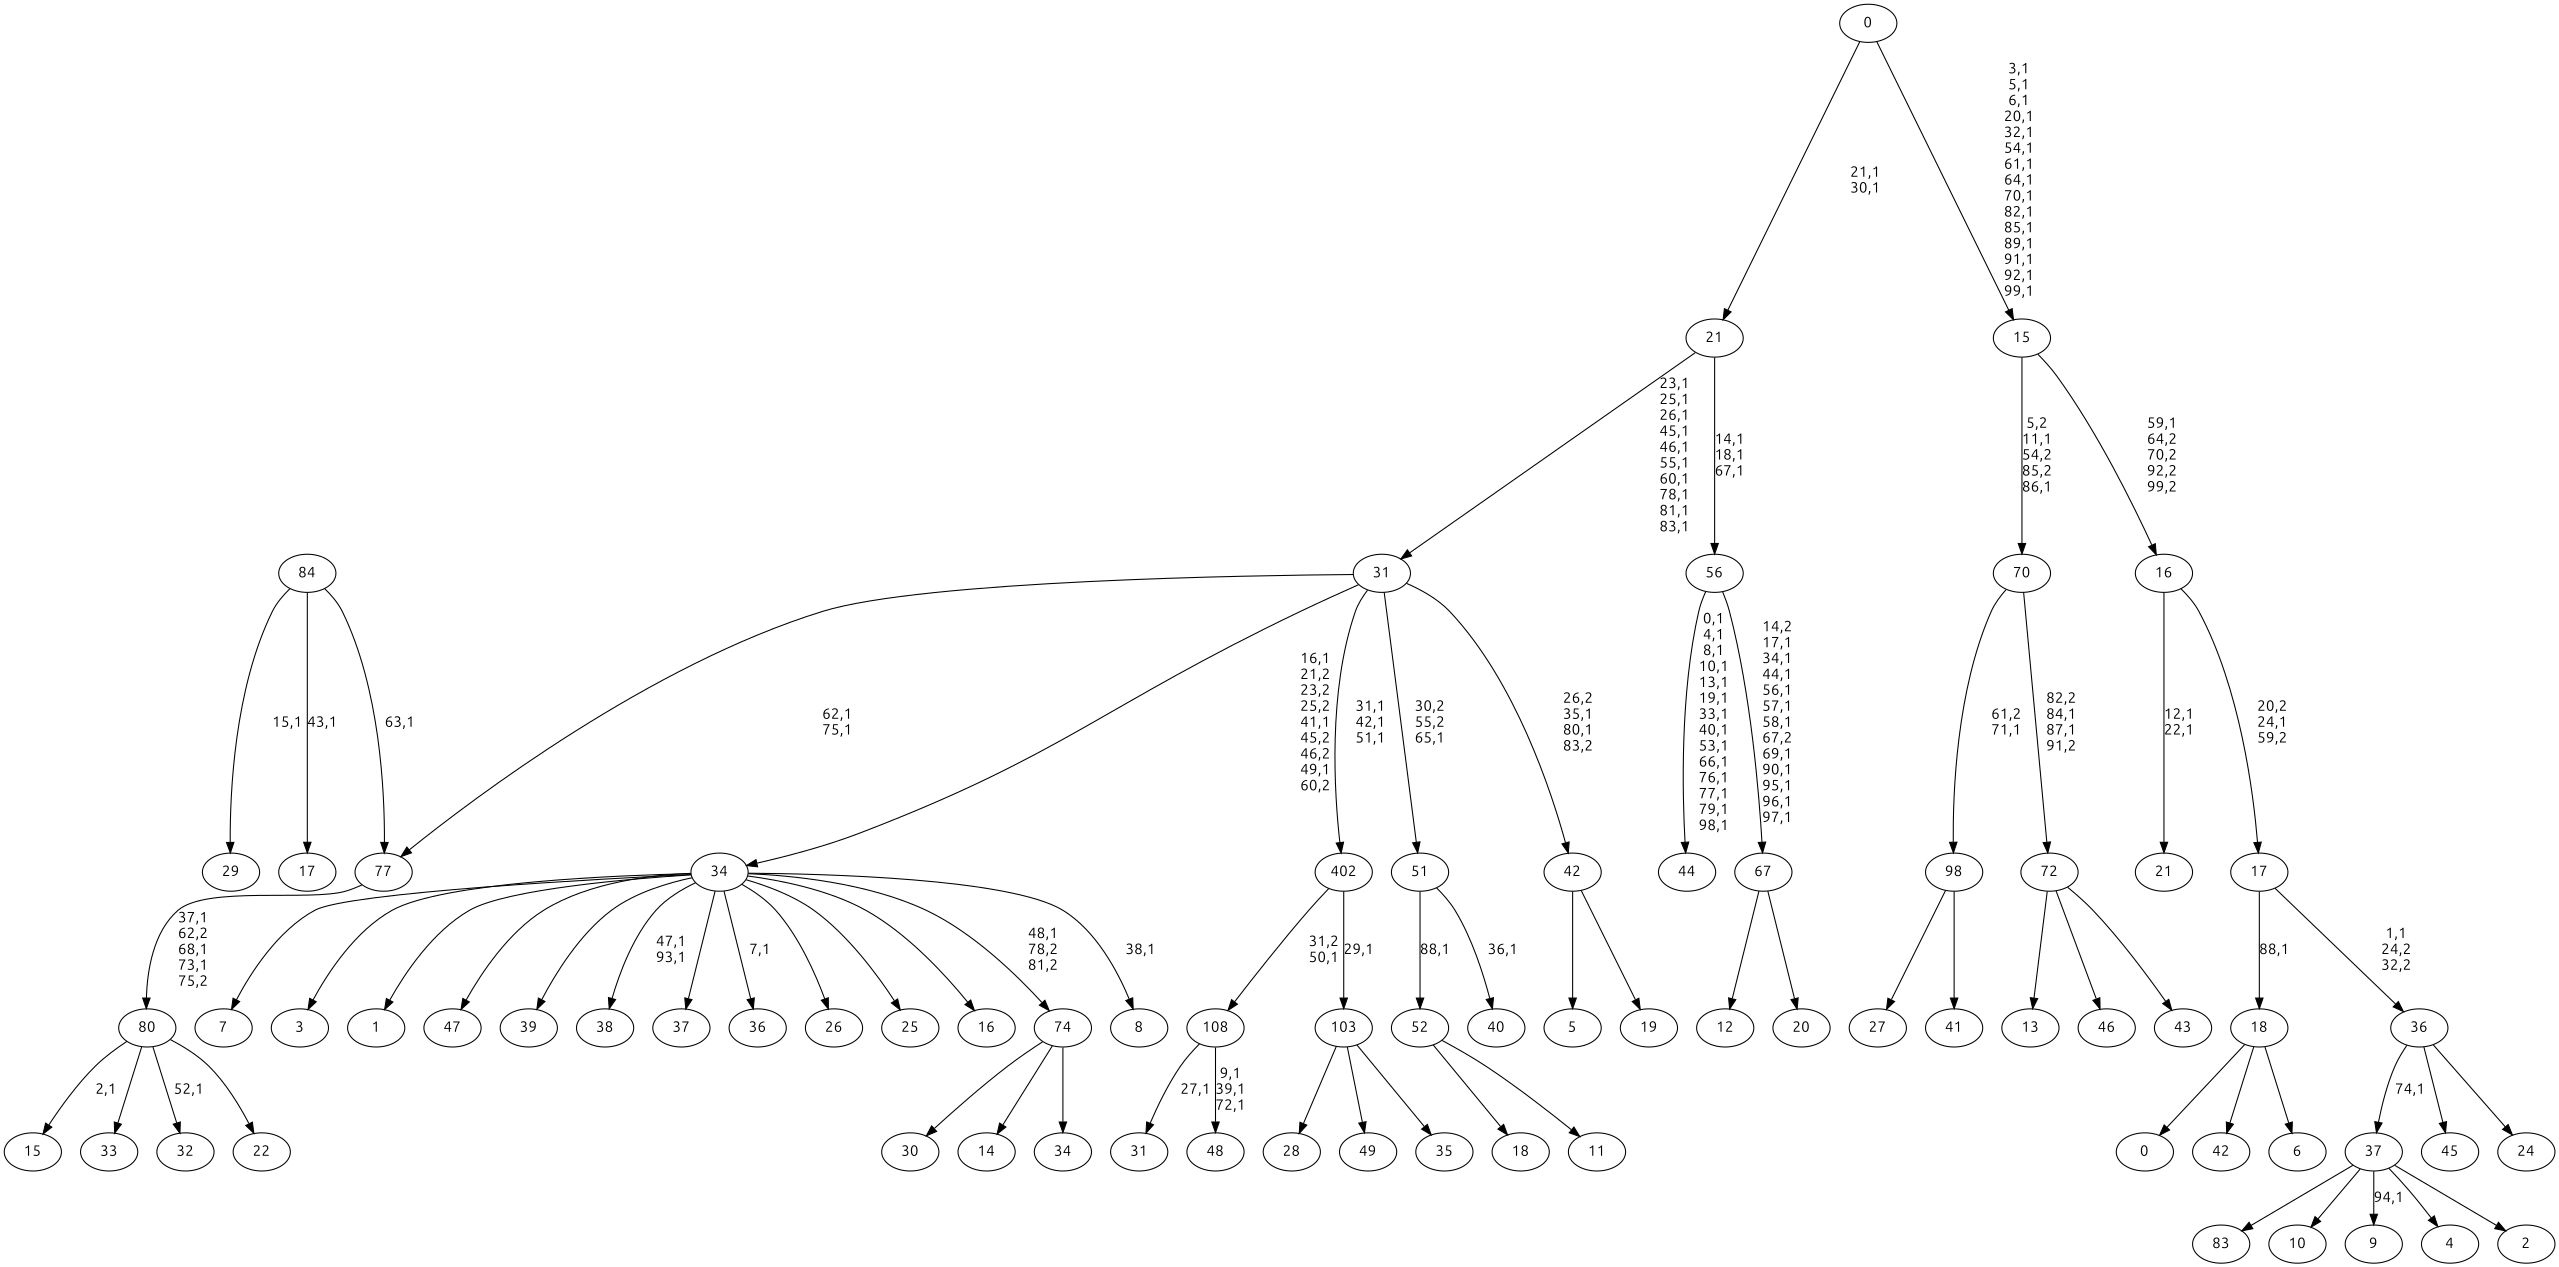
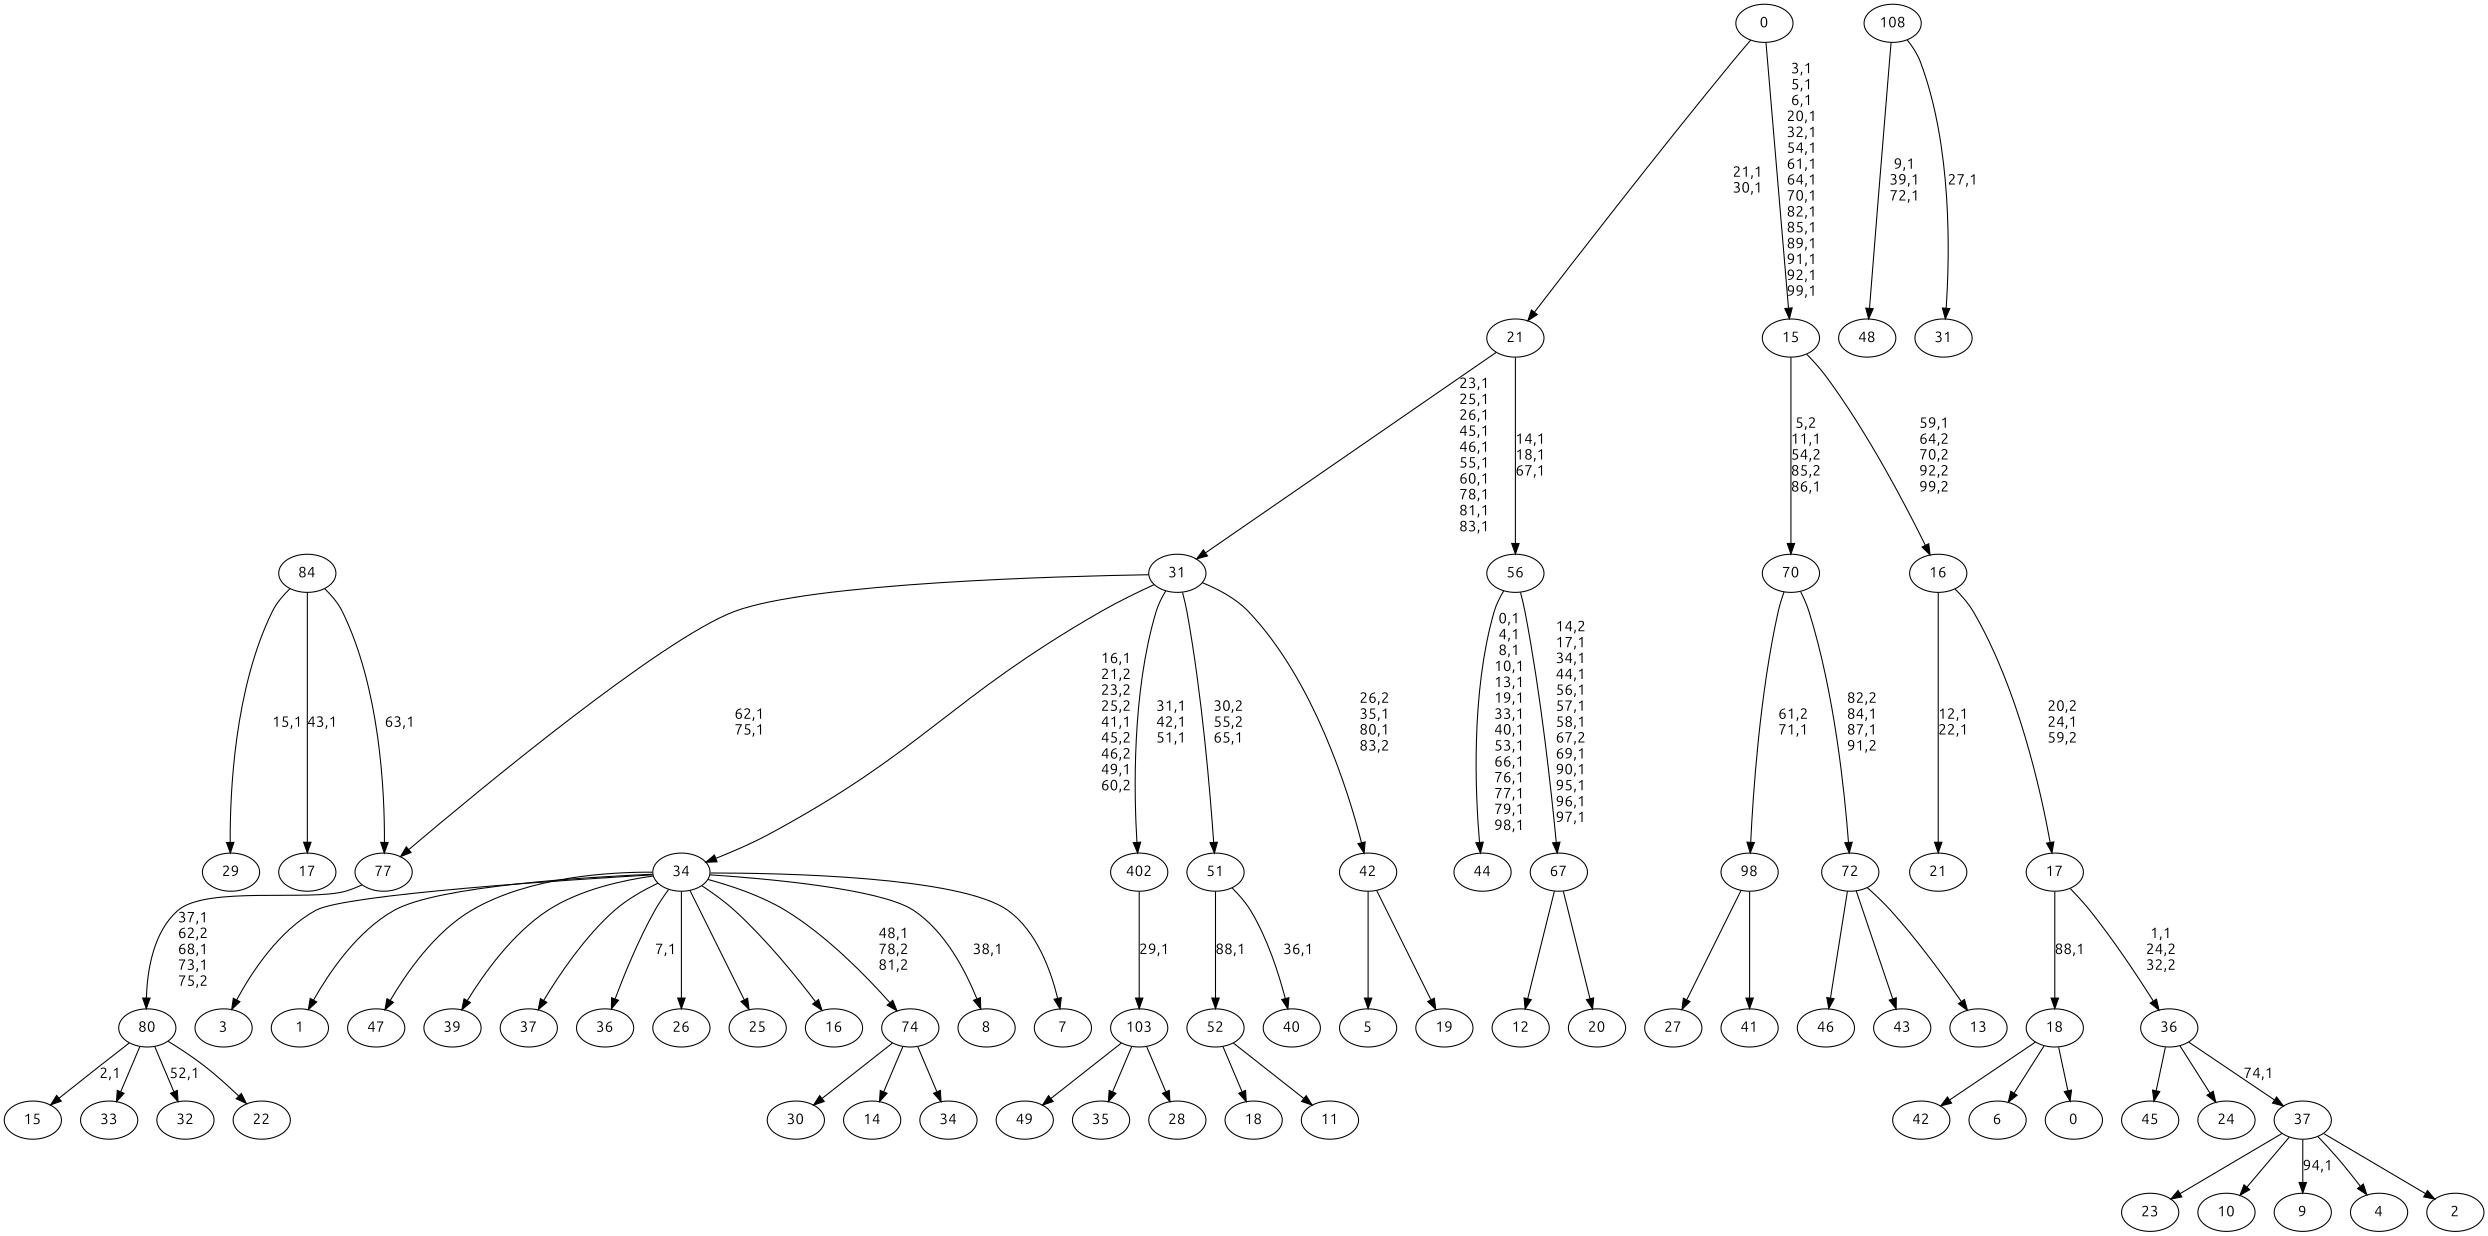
edge "402" -> "108": removed, label "31,2 50,1"
node "38": removed
node "83": label "83" -> "23"
